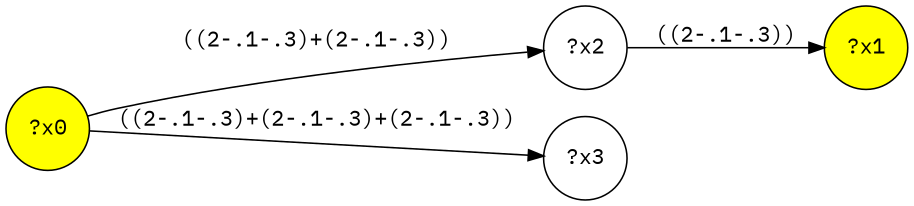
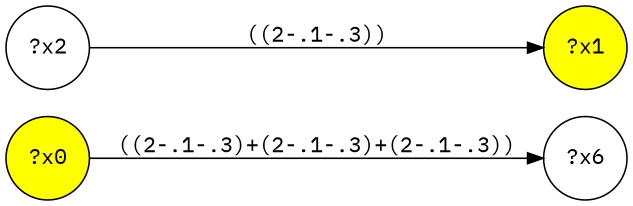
edge "?x0" -> "?x2": removed, label "((2-.1-.3)+(2-.1-.3))"
node "?x3": label "?x3" -> "?x6"
